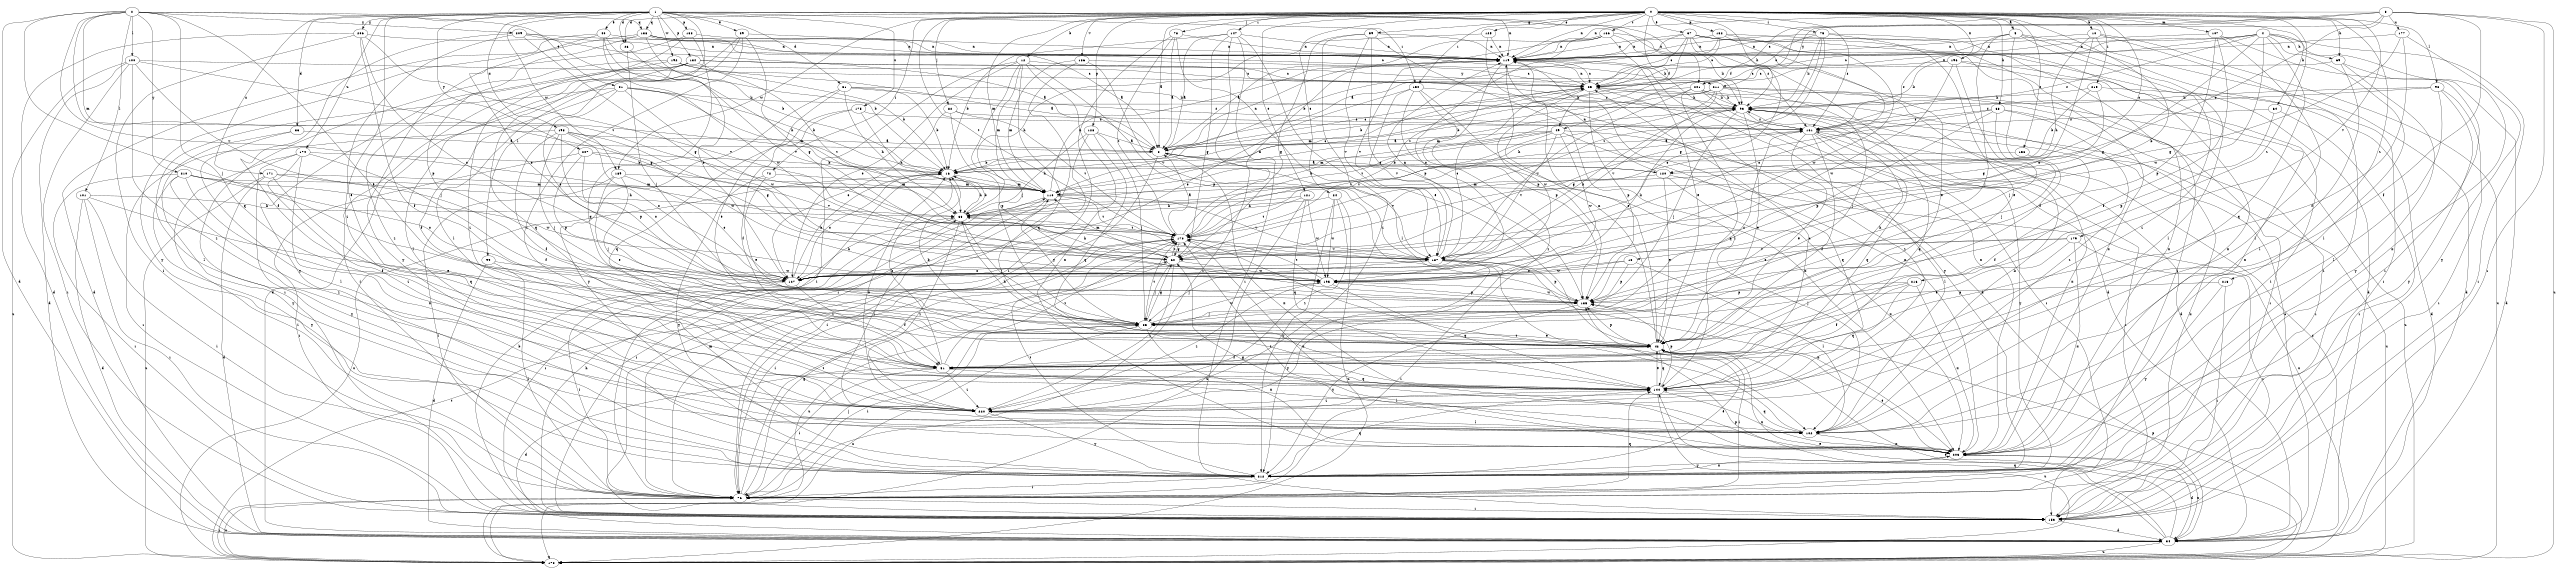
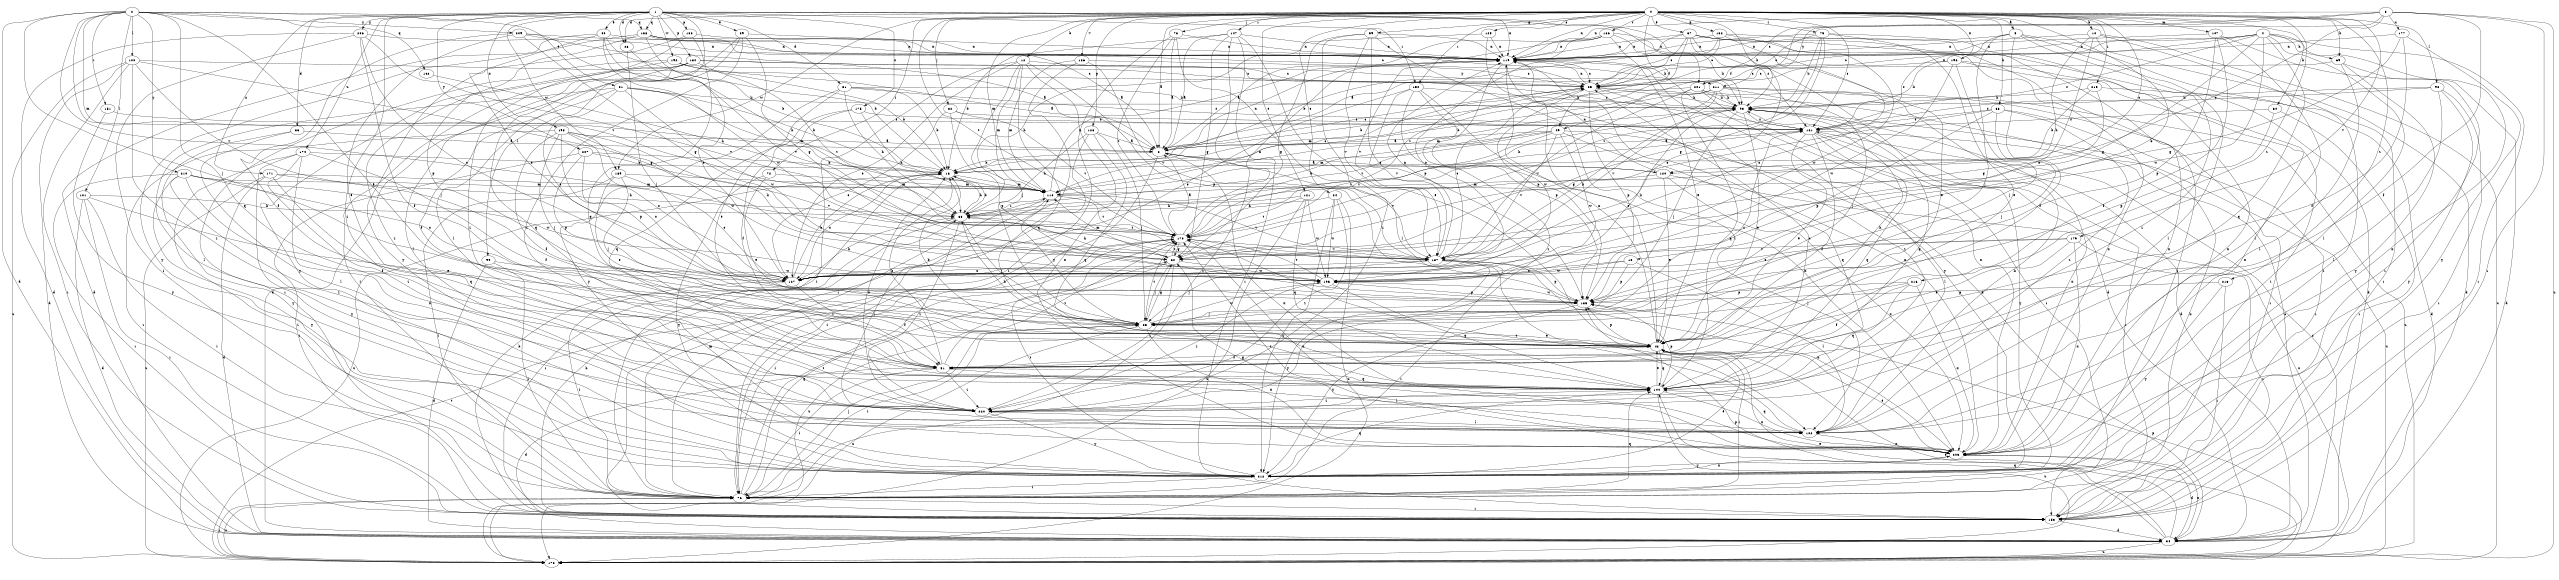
node "142": added
node "151": added
node "156": removed
edge "198" -> "60": label "g" -> "k"
edge "110" -> "153": now "110" -> "68"
